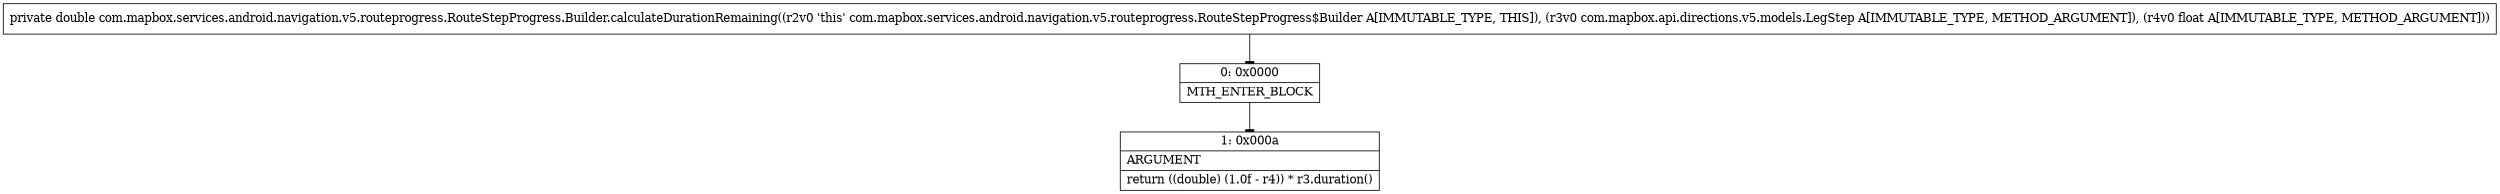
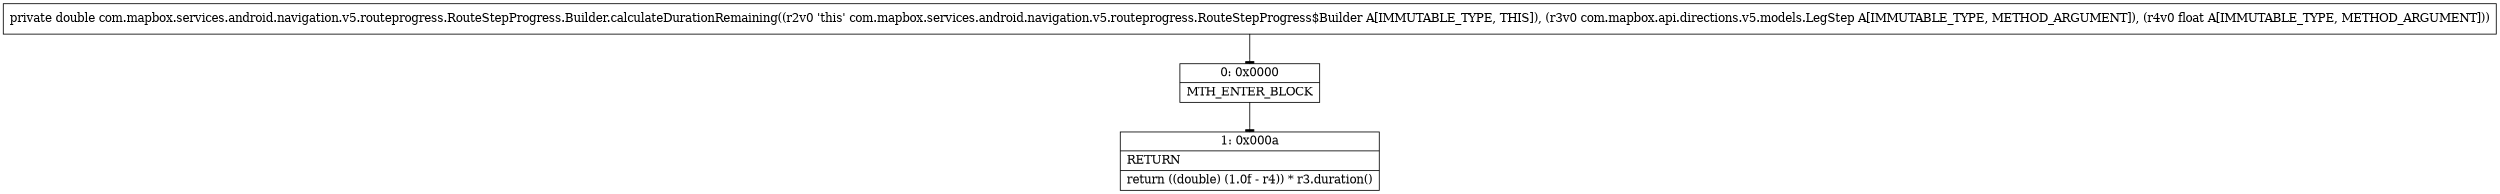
node "1: 0x000a": text "ARGUMENT" -> "RETURN"
